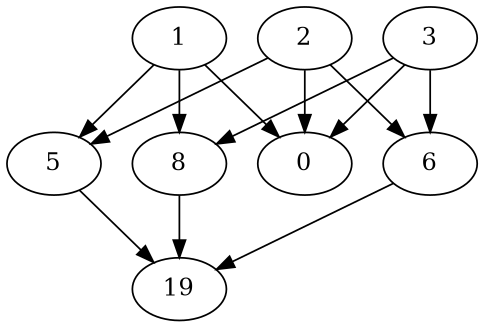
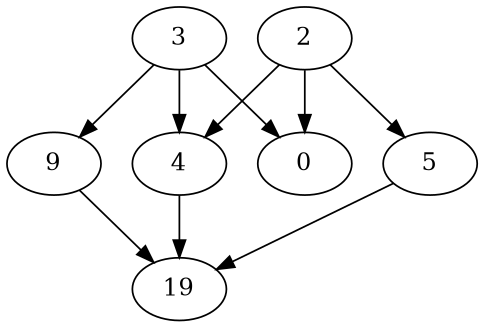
node "1": removed
node "8": label "8" -> "9"
node "6": label "6" -> "4"
